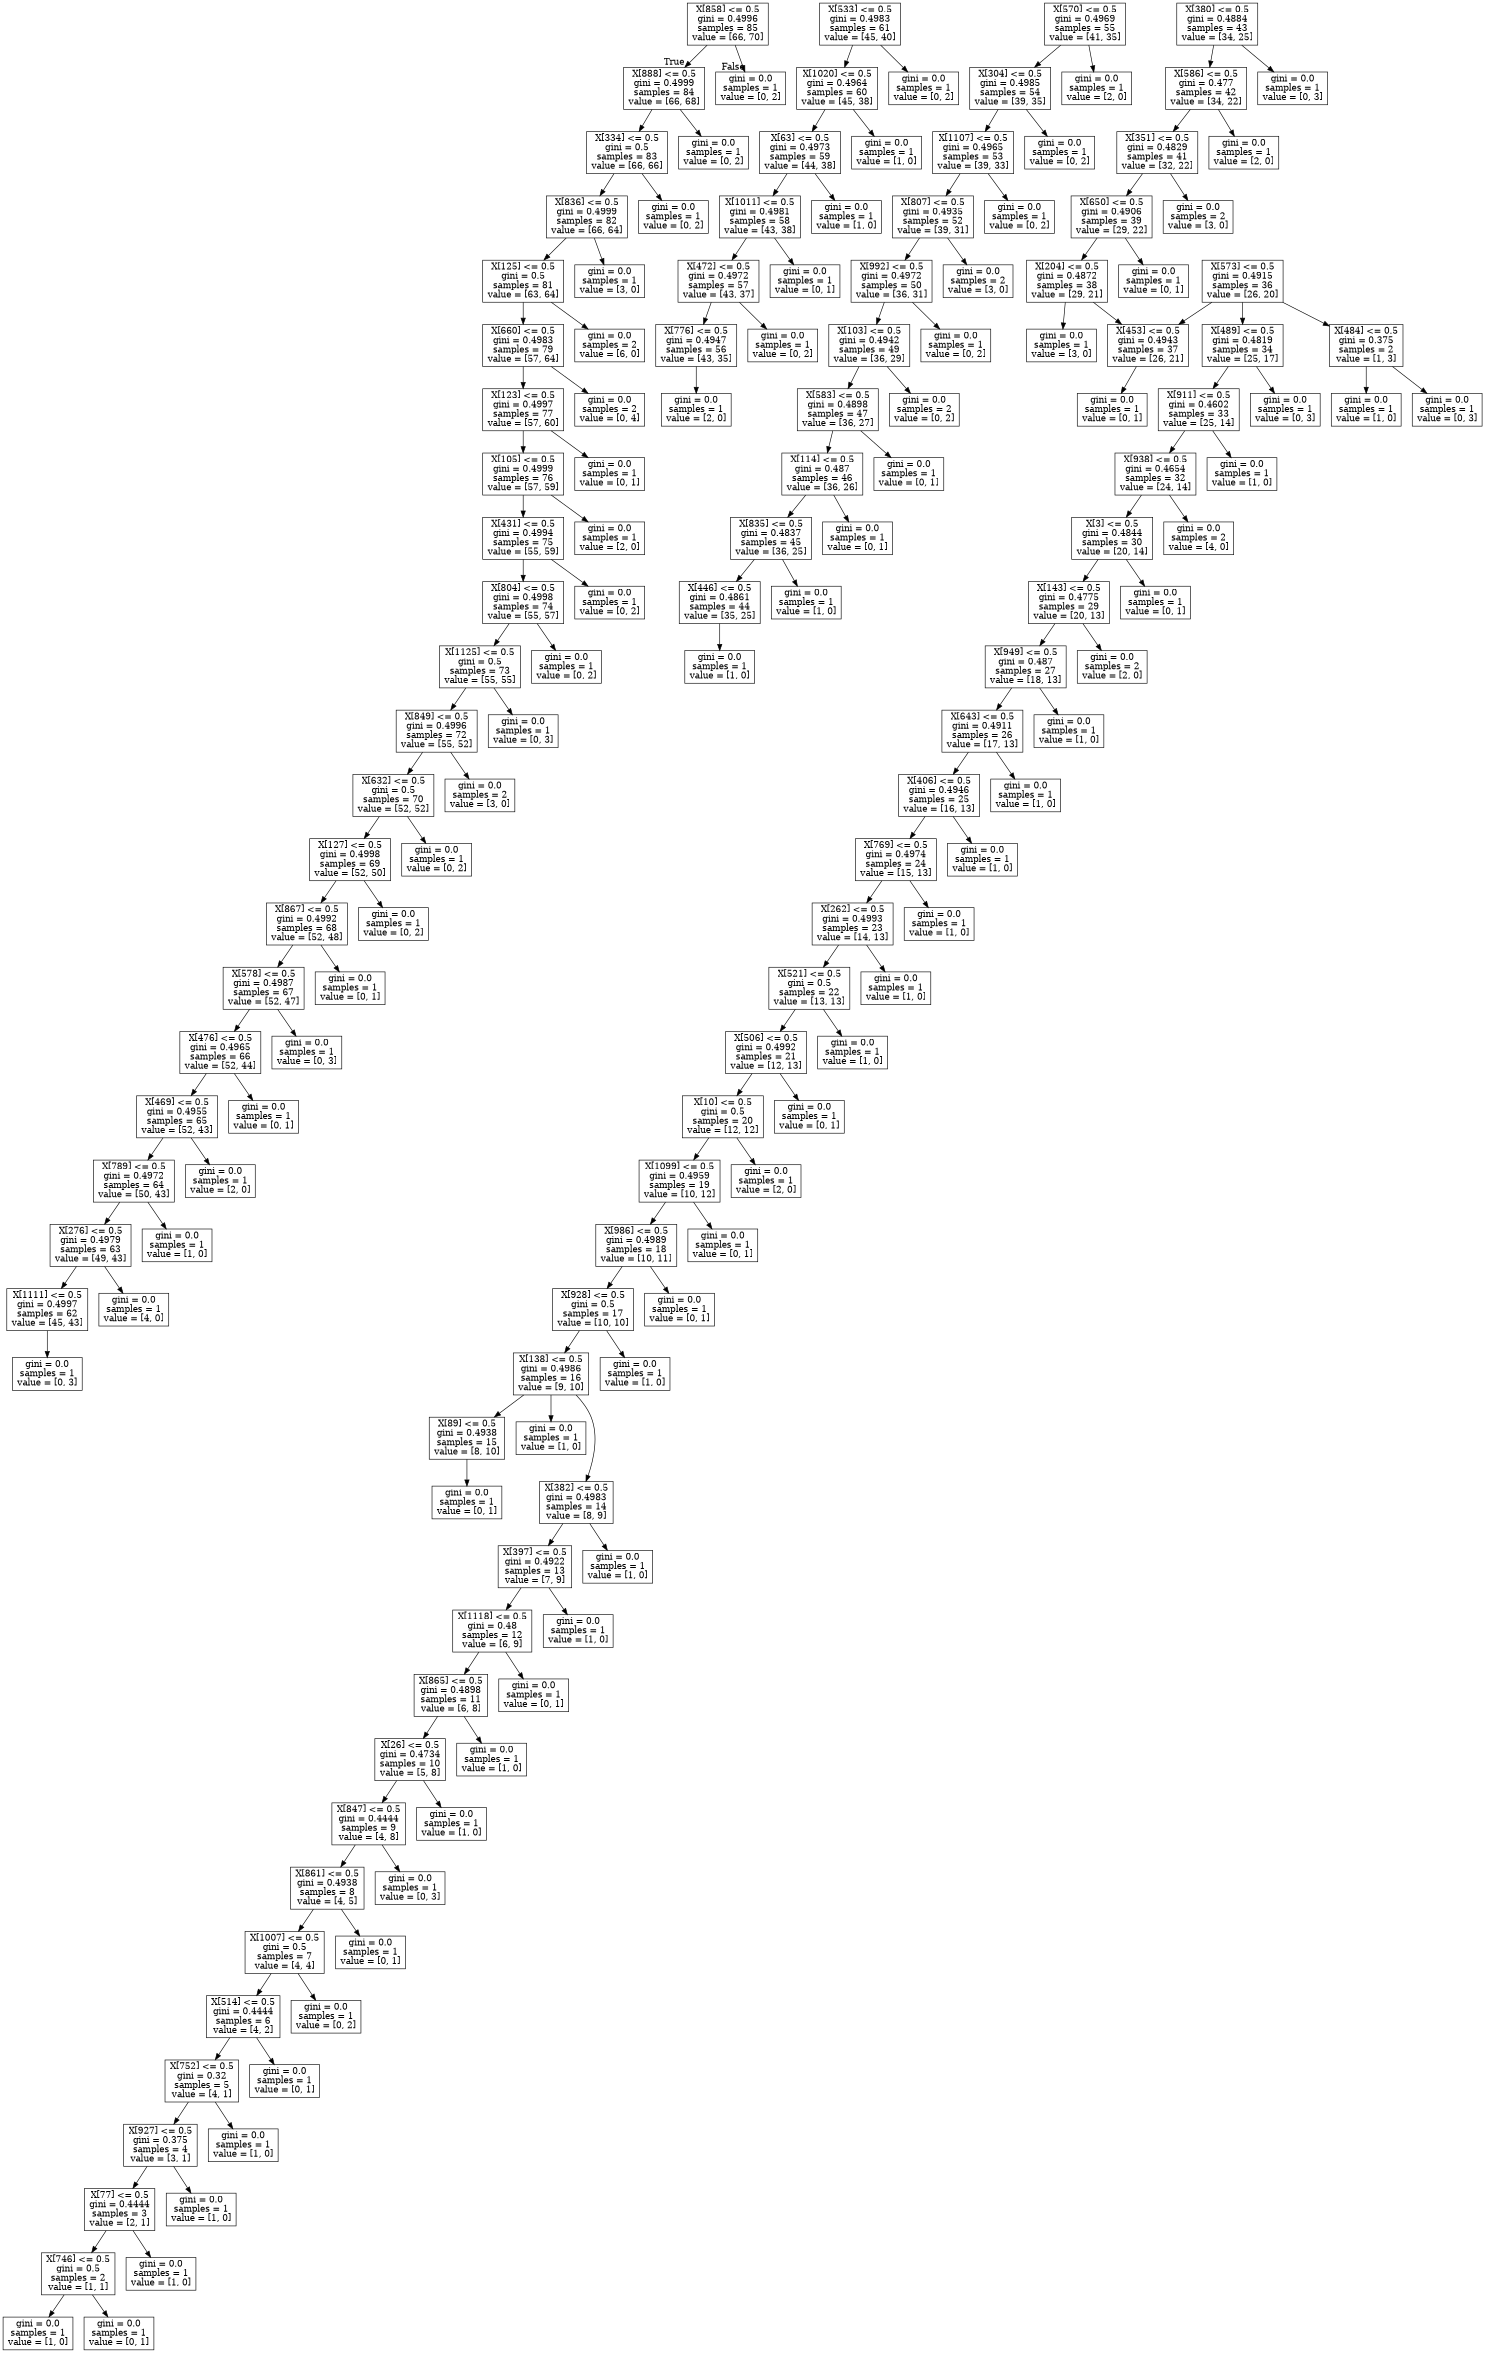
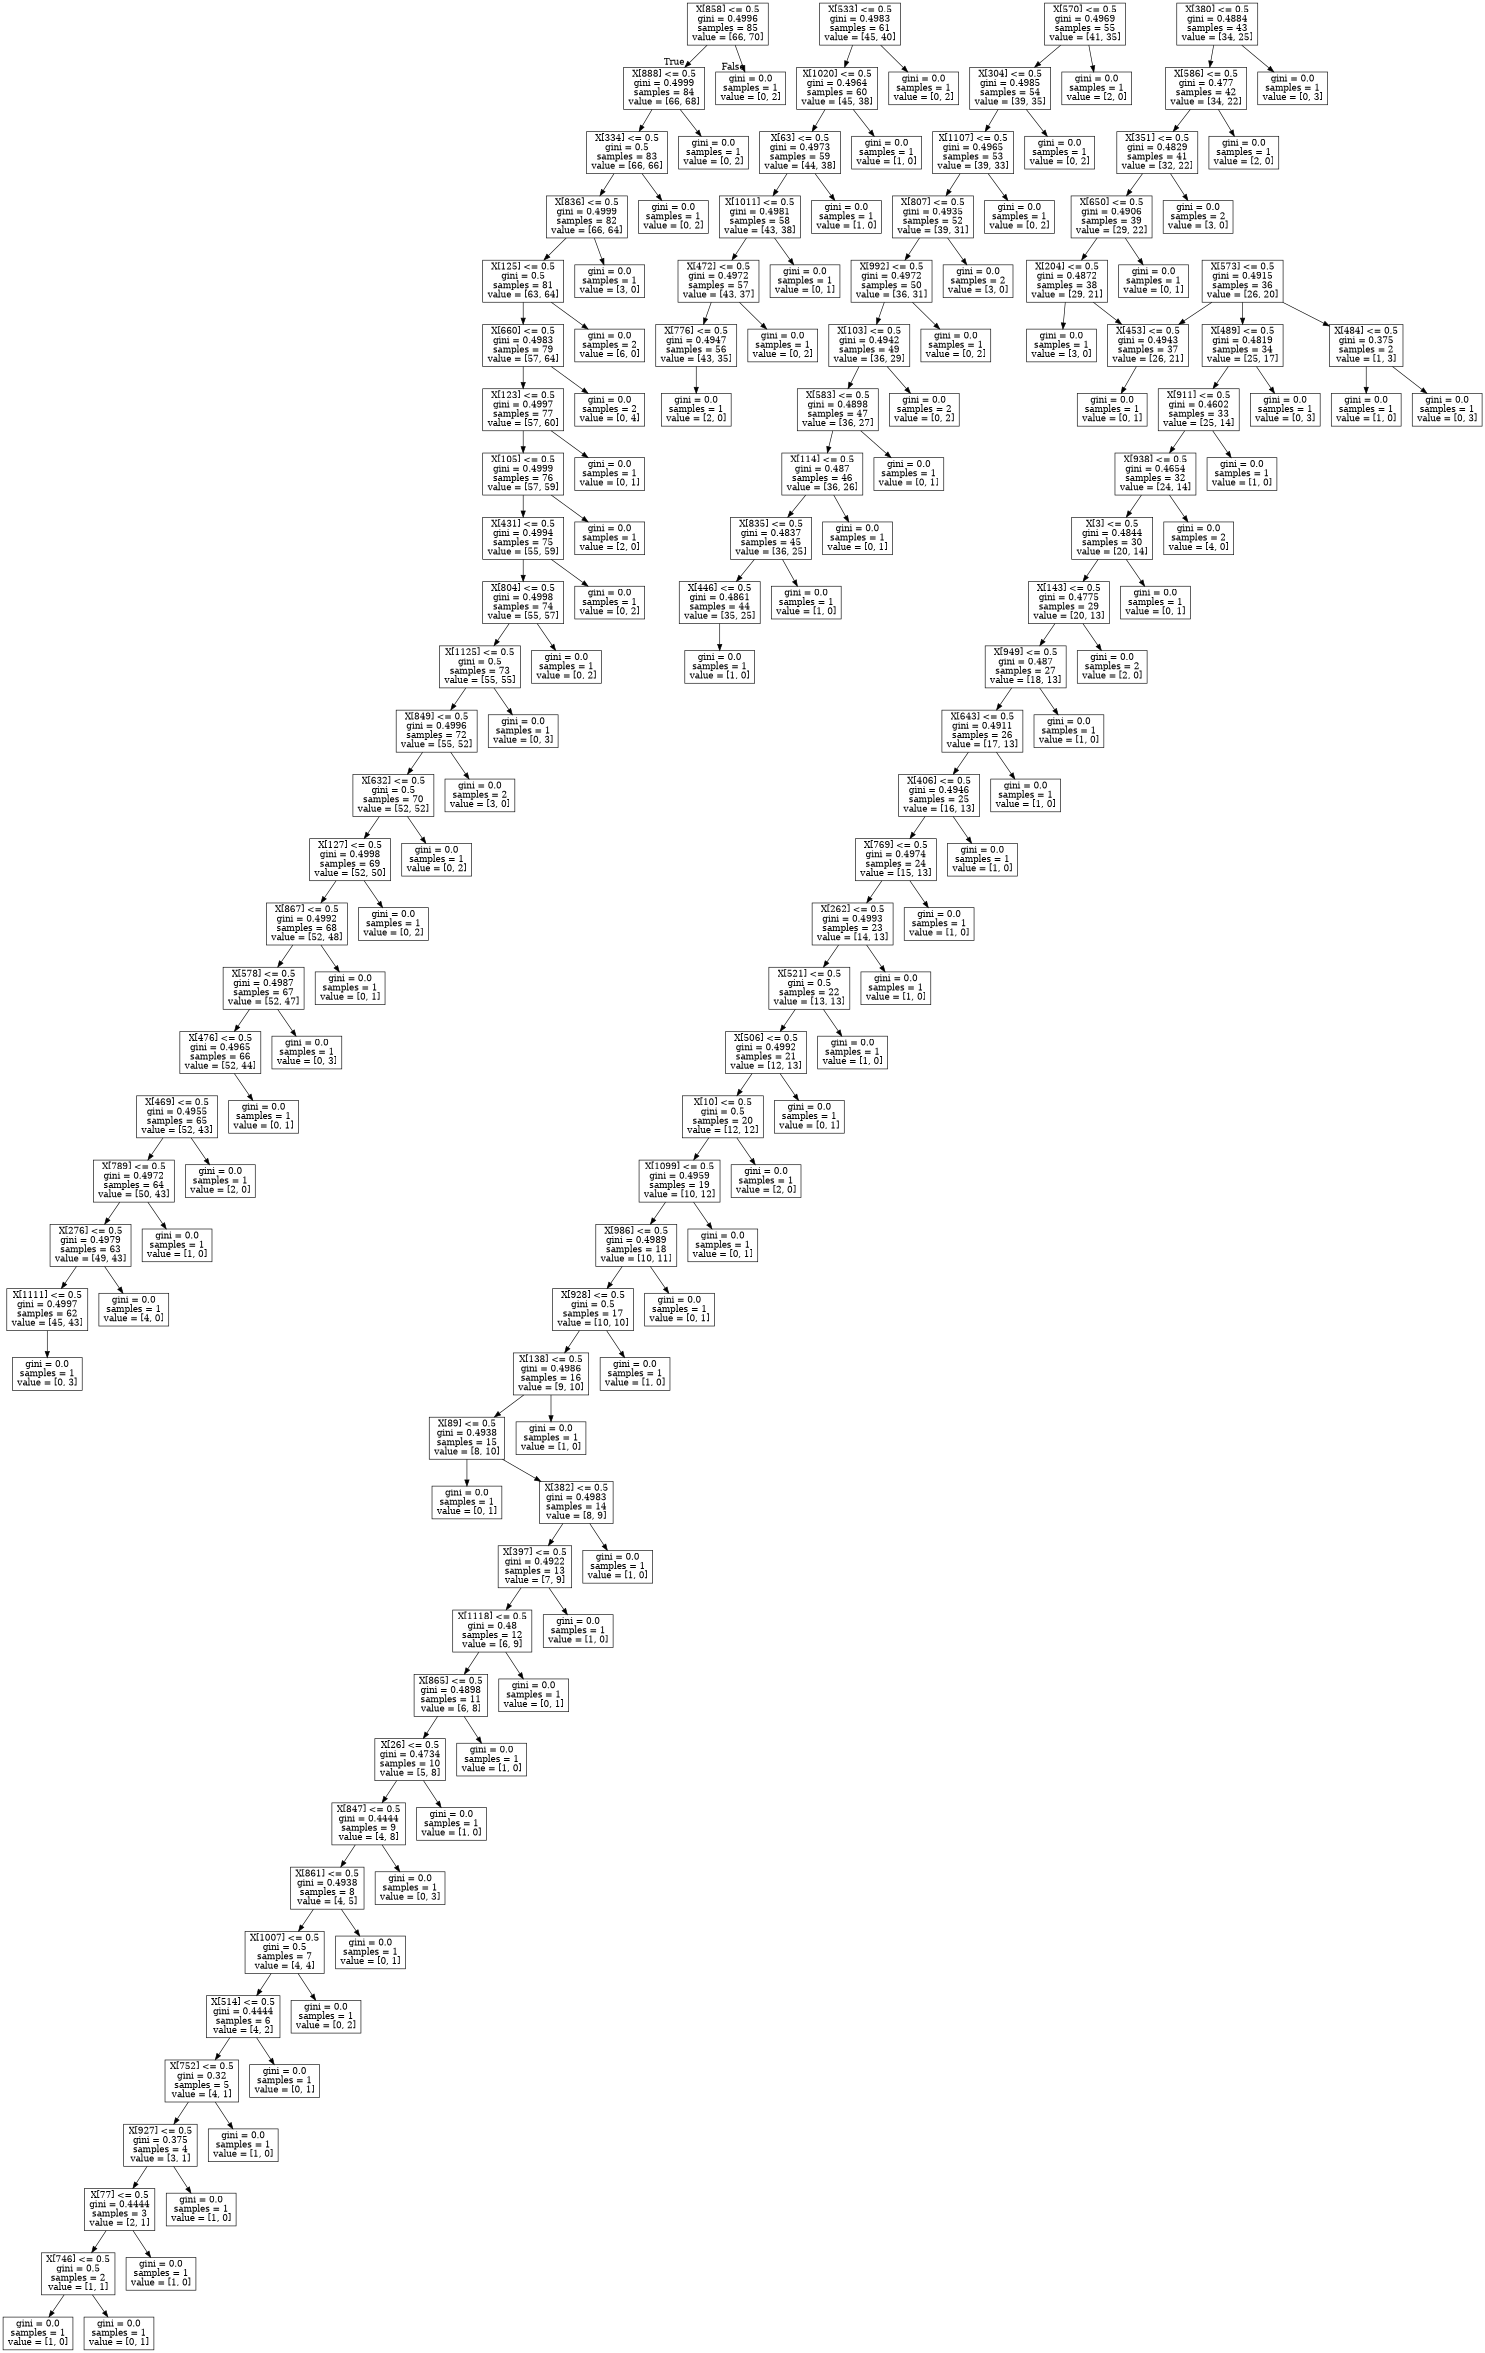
edge "X[476] <= 0.5 gini = 0.4965 samples = 66 value = [52, 44]" -> "X[469] <= 0.5 gini = 0.4955 samples = 65 value = [52, 43]": removed
edge "X[138] <= 0.5 gini = 0.4986 samples = 16 value = [9, 10]" -> "X[382] <= 0.5 gini = 0.4983 samples = 14 value = [8, 9]": now "X[89] <= 0.5 gini = 0.4938 samples = 15 value = [8, 10]" -> "X[382] <= 0.5 gini = 0.4983 samples = 14 value = [8, 9]"
